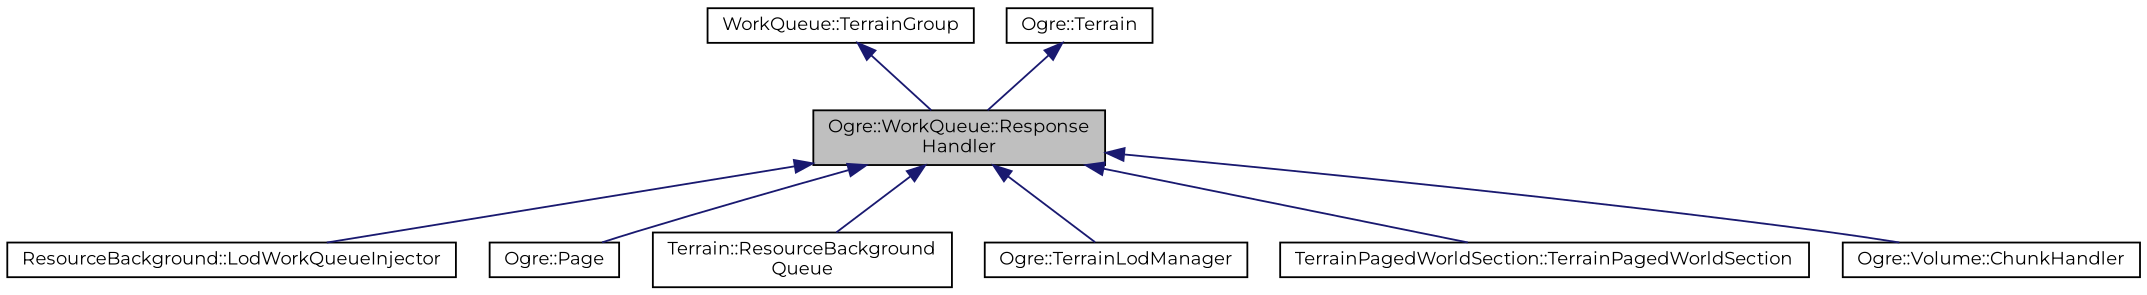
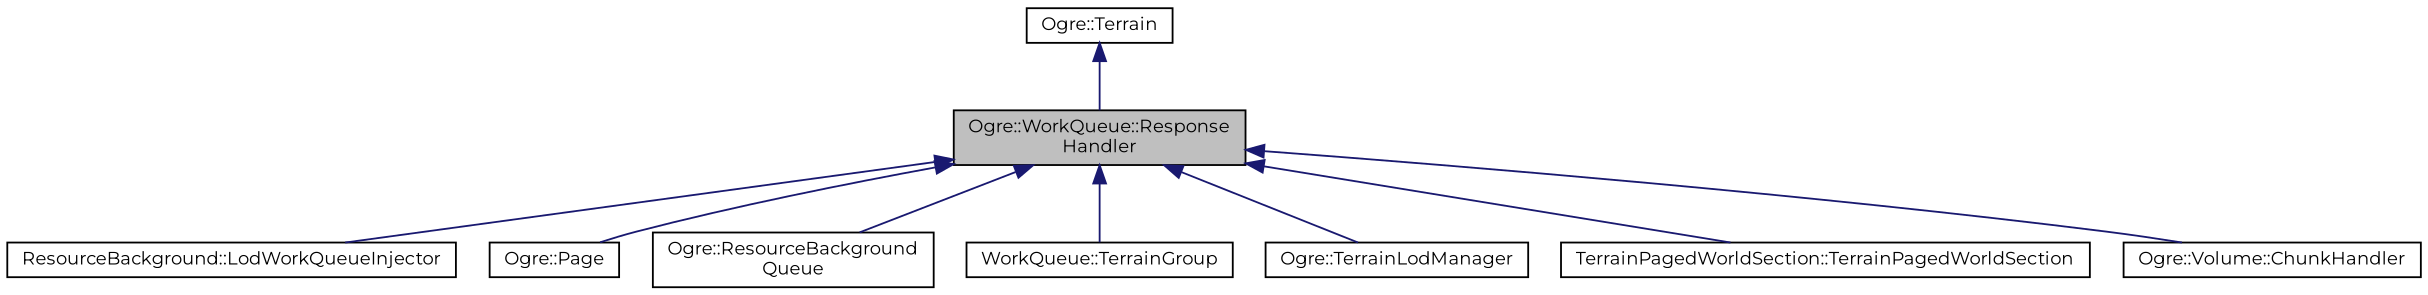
edge "Ogre::WorkQueue::Response Handler" -> "WorkQueue::TerrainGroup": reversed
node "Terrain::ResourceBackground Queue": label "Terrain::ResourceBackground Queue" -> "Ogre::ResourceBackground Queue"
